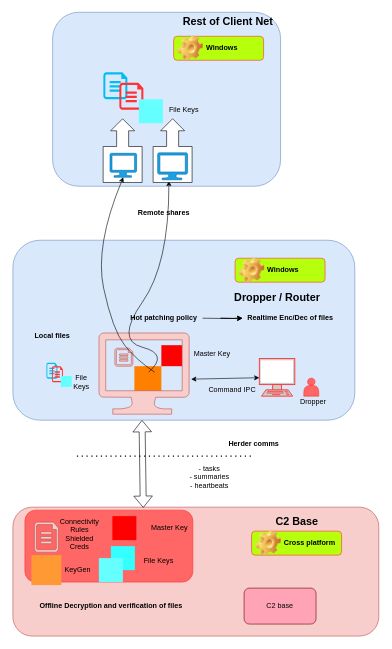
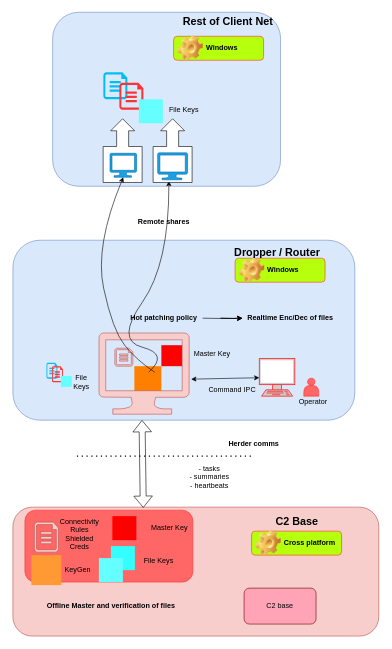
node "Remote shares": moved (164, 213) -> (164, 222)
node "Dropper / Router": moved (277, 297) -> (277, 252)
node "Local files": removed
node "Dropper": label "Dropper" -> "Operator"
node "Offline Decryption and verification of files": label "Offline Decryption and verification of files" -> "Offline Master and verification of files"
